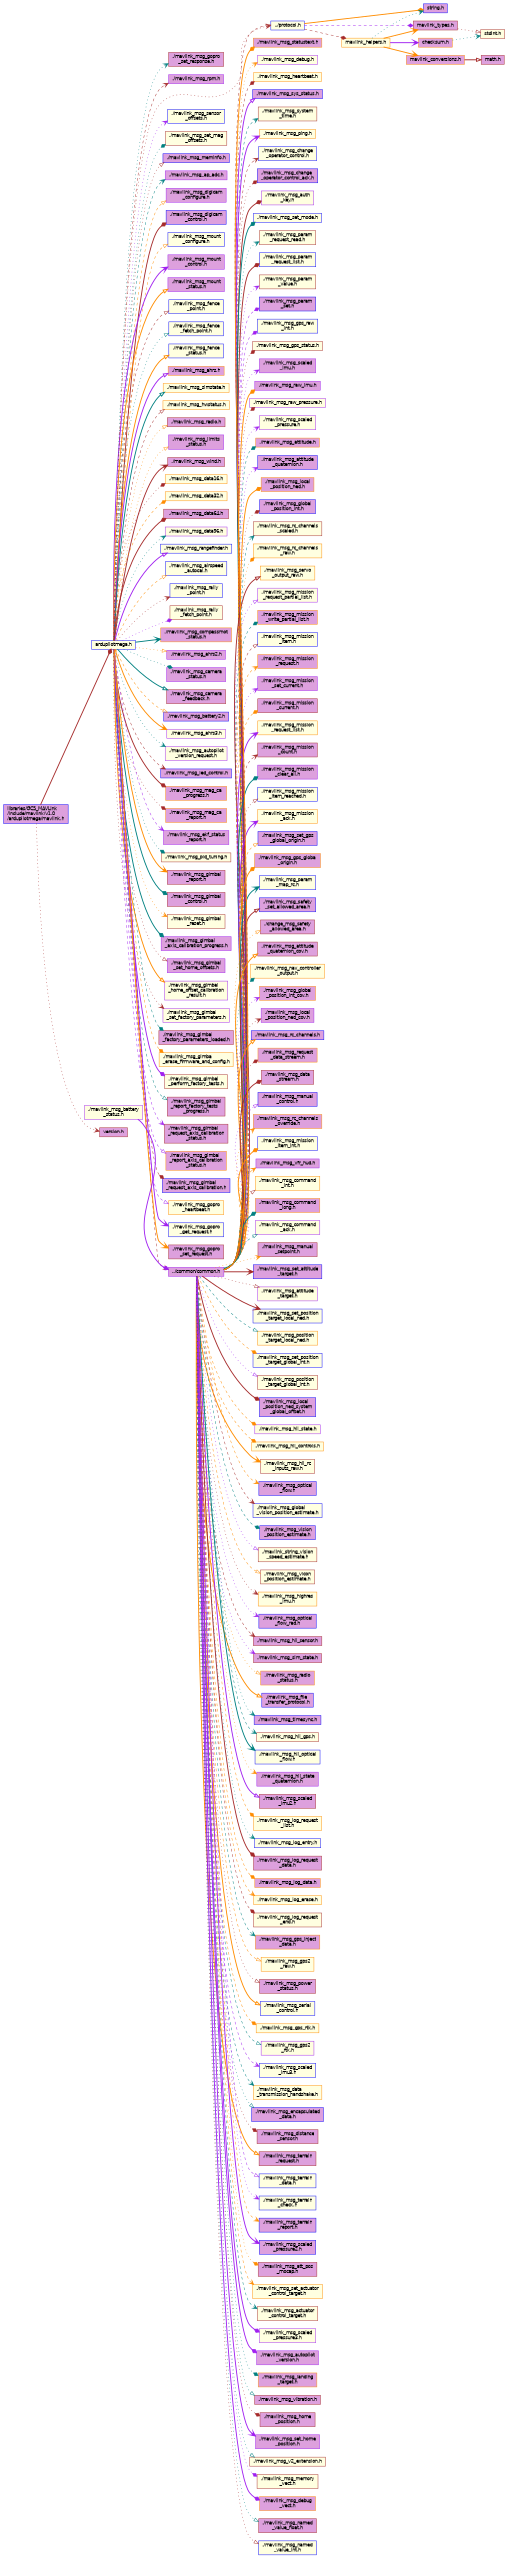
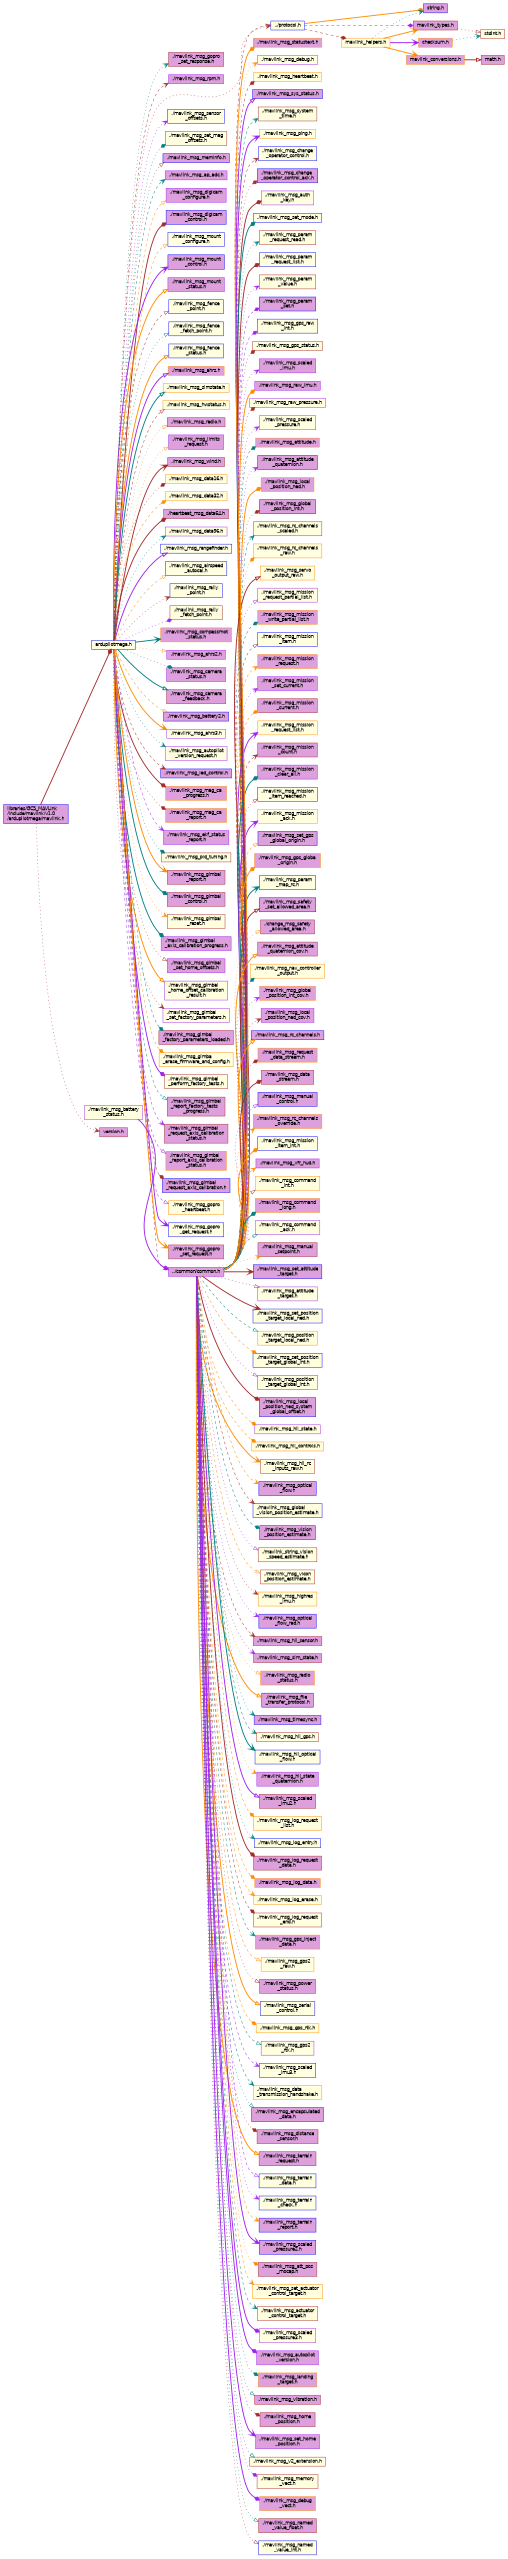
node "./mavlink_msg_mount _control.h": color purple -> blue
node "./mavlink_msg_limits _status.h": label "./mavlink_msg_limits _status.h" -> "./mavlink_msg_limits _request.h"
node "./mavlink_msg_data64.h": label "./mavlink_msg_data64.h" -> "./heartbeat_msg_data64.h"
